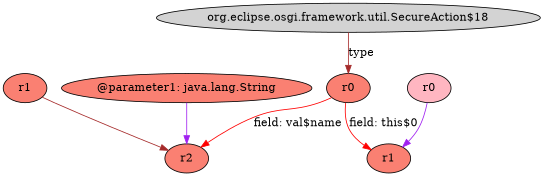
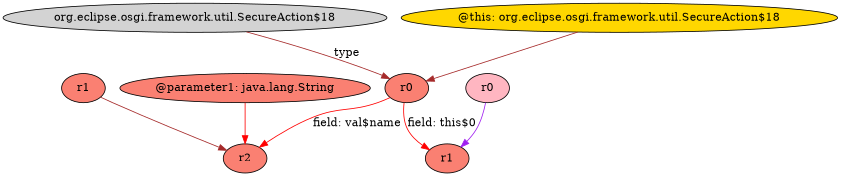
node "@this: org.eclipse.osgi.framework.util.SecureAction$18": added
edge "@parameter1: java.lang.String" -> "r2": color purple -> red
